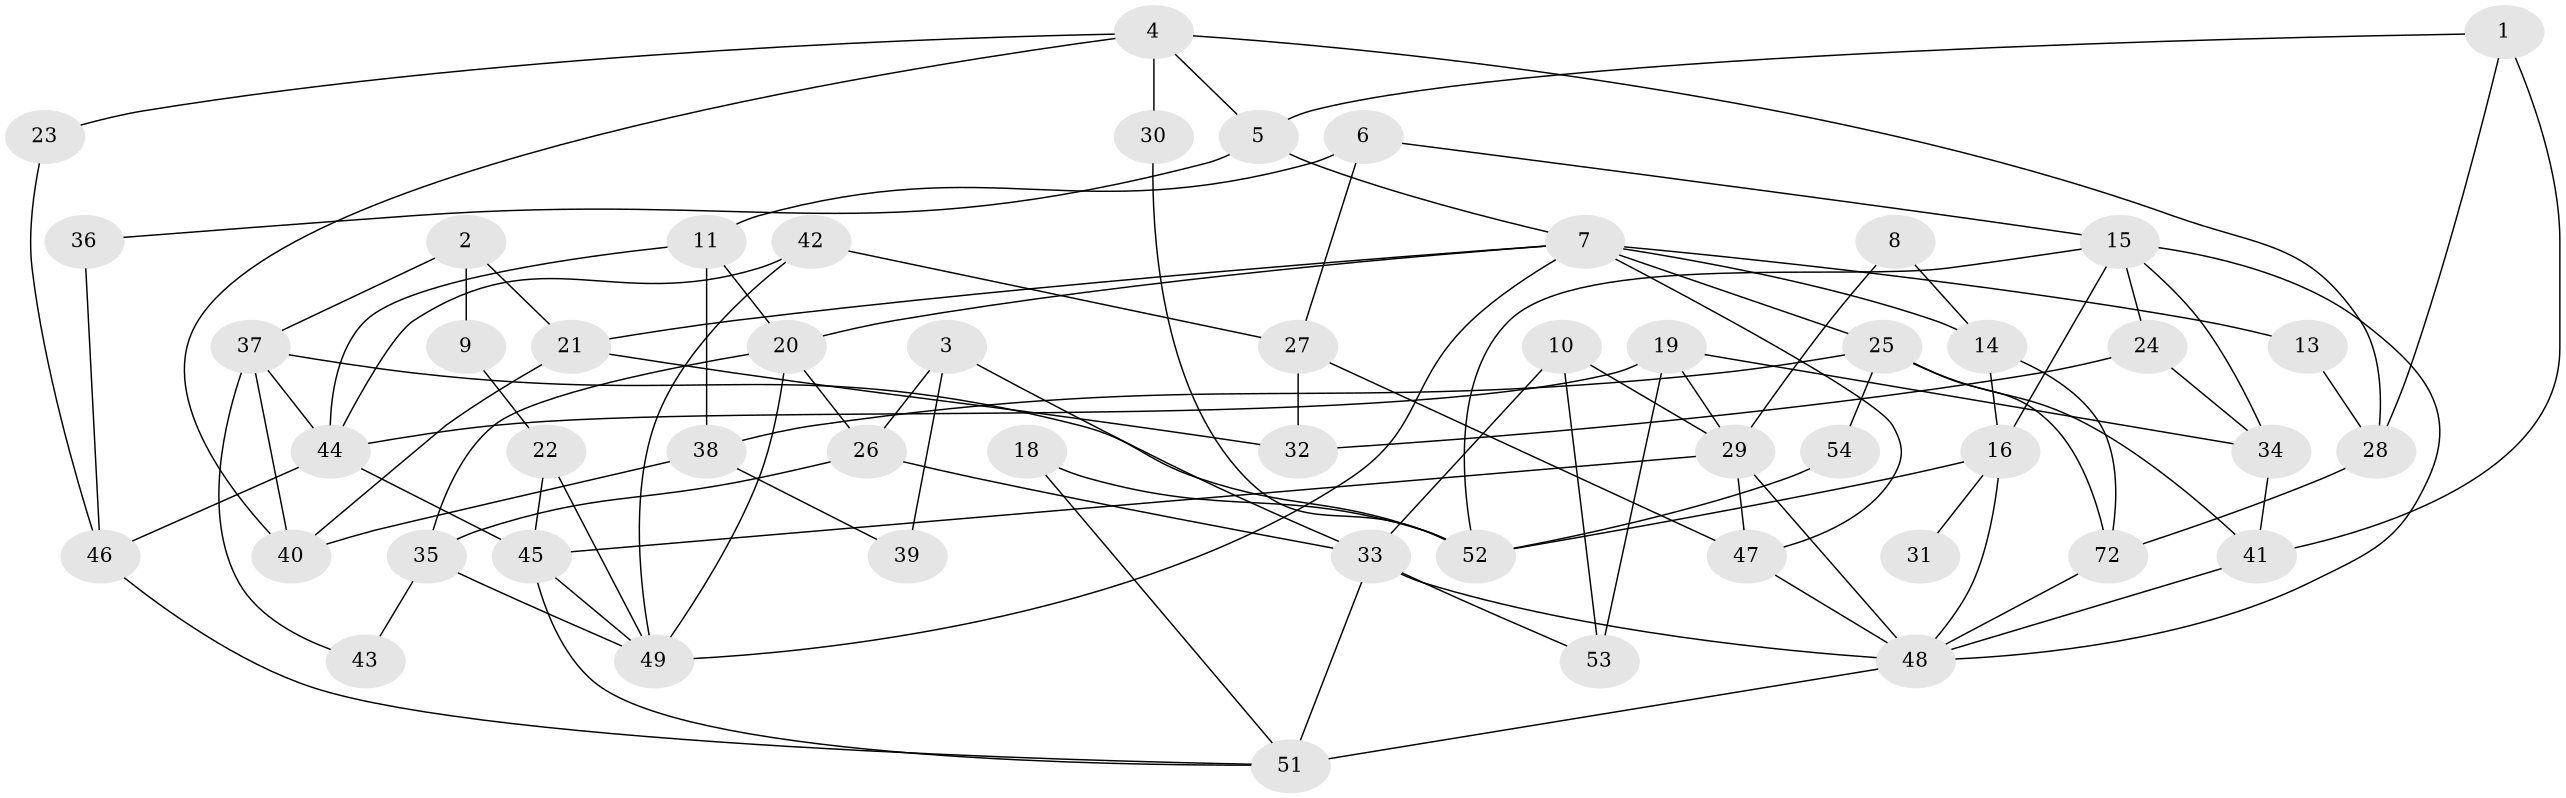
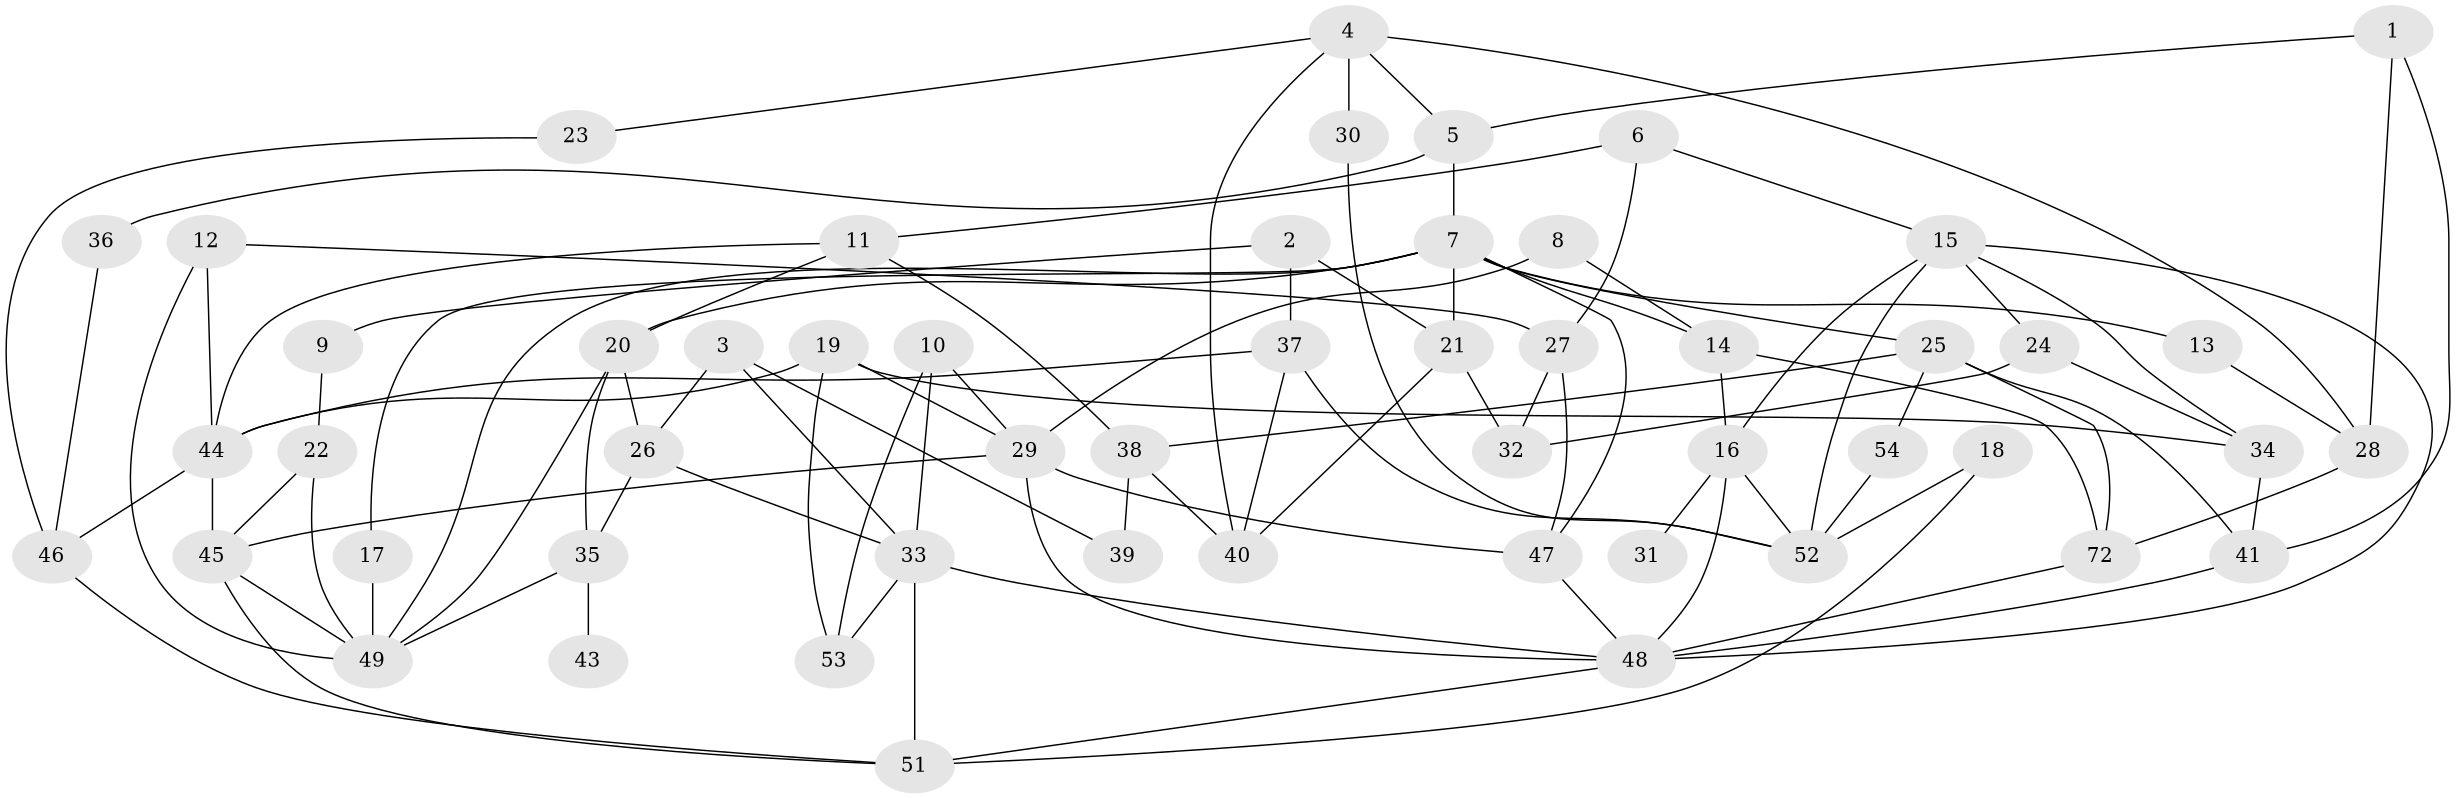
node "42": label "42" -> "12"
edge "37" -- "43": removed
node "17": added
